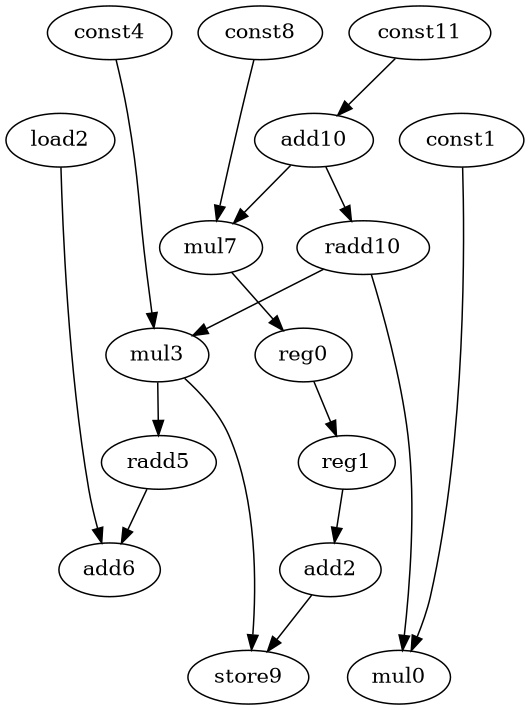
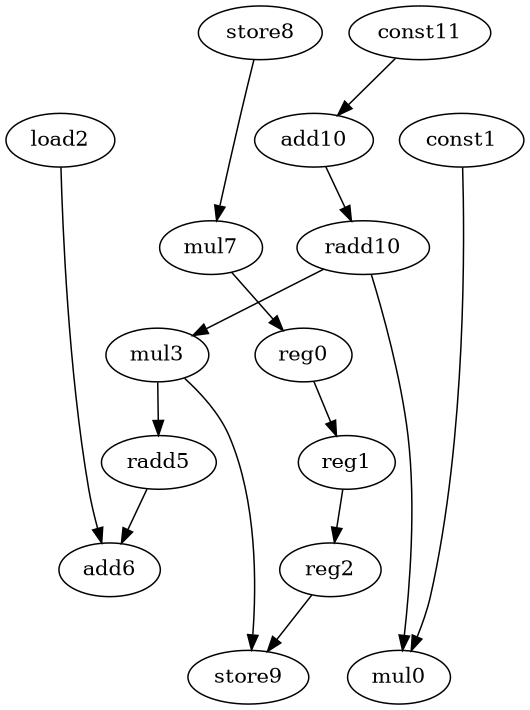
node "const4": removed
node "const8": label "const8" -> "store8"
edge "add10" -> "mul7": removed
node "add2": label "add2" -> "reg2"
